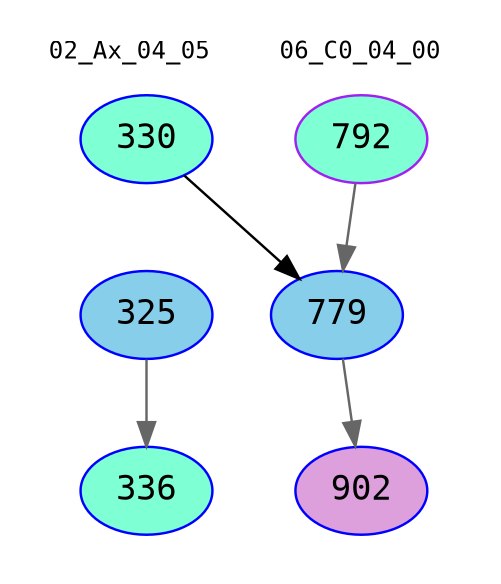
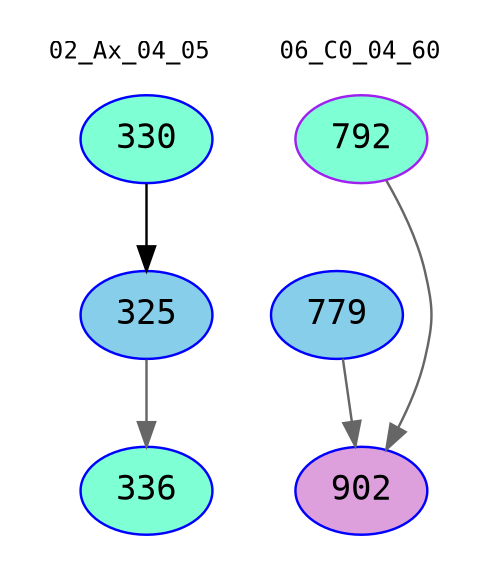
cluster "06_C0_04_00": label "06_C0_04_00" -> "06_C0_04_60"
edge "330" -> "779": now "330" -> "325"
edge "792" -> "779": now "792" -> "902"
